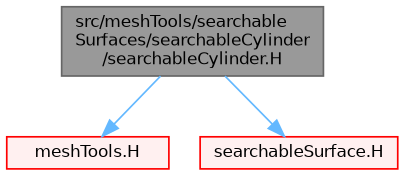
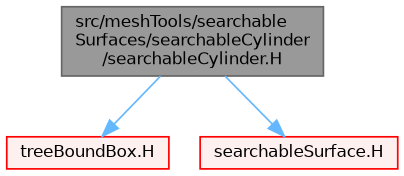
node "meshTools.H": label "meshTools.H" -> "treeBoundBox.H"
